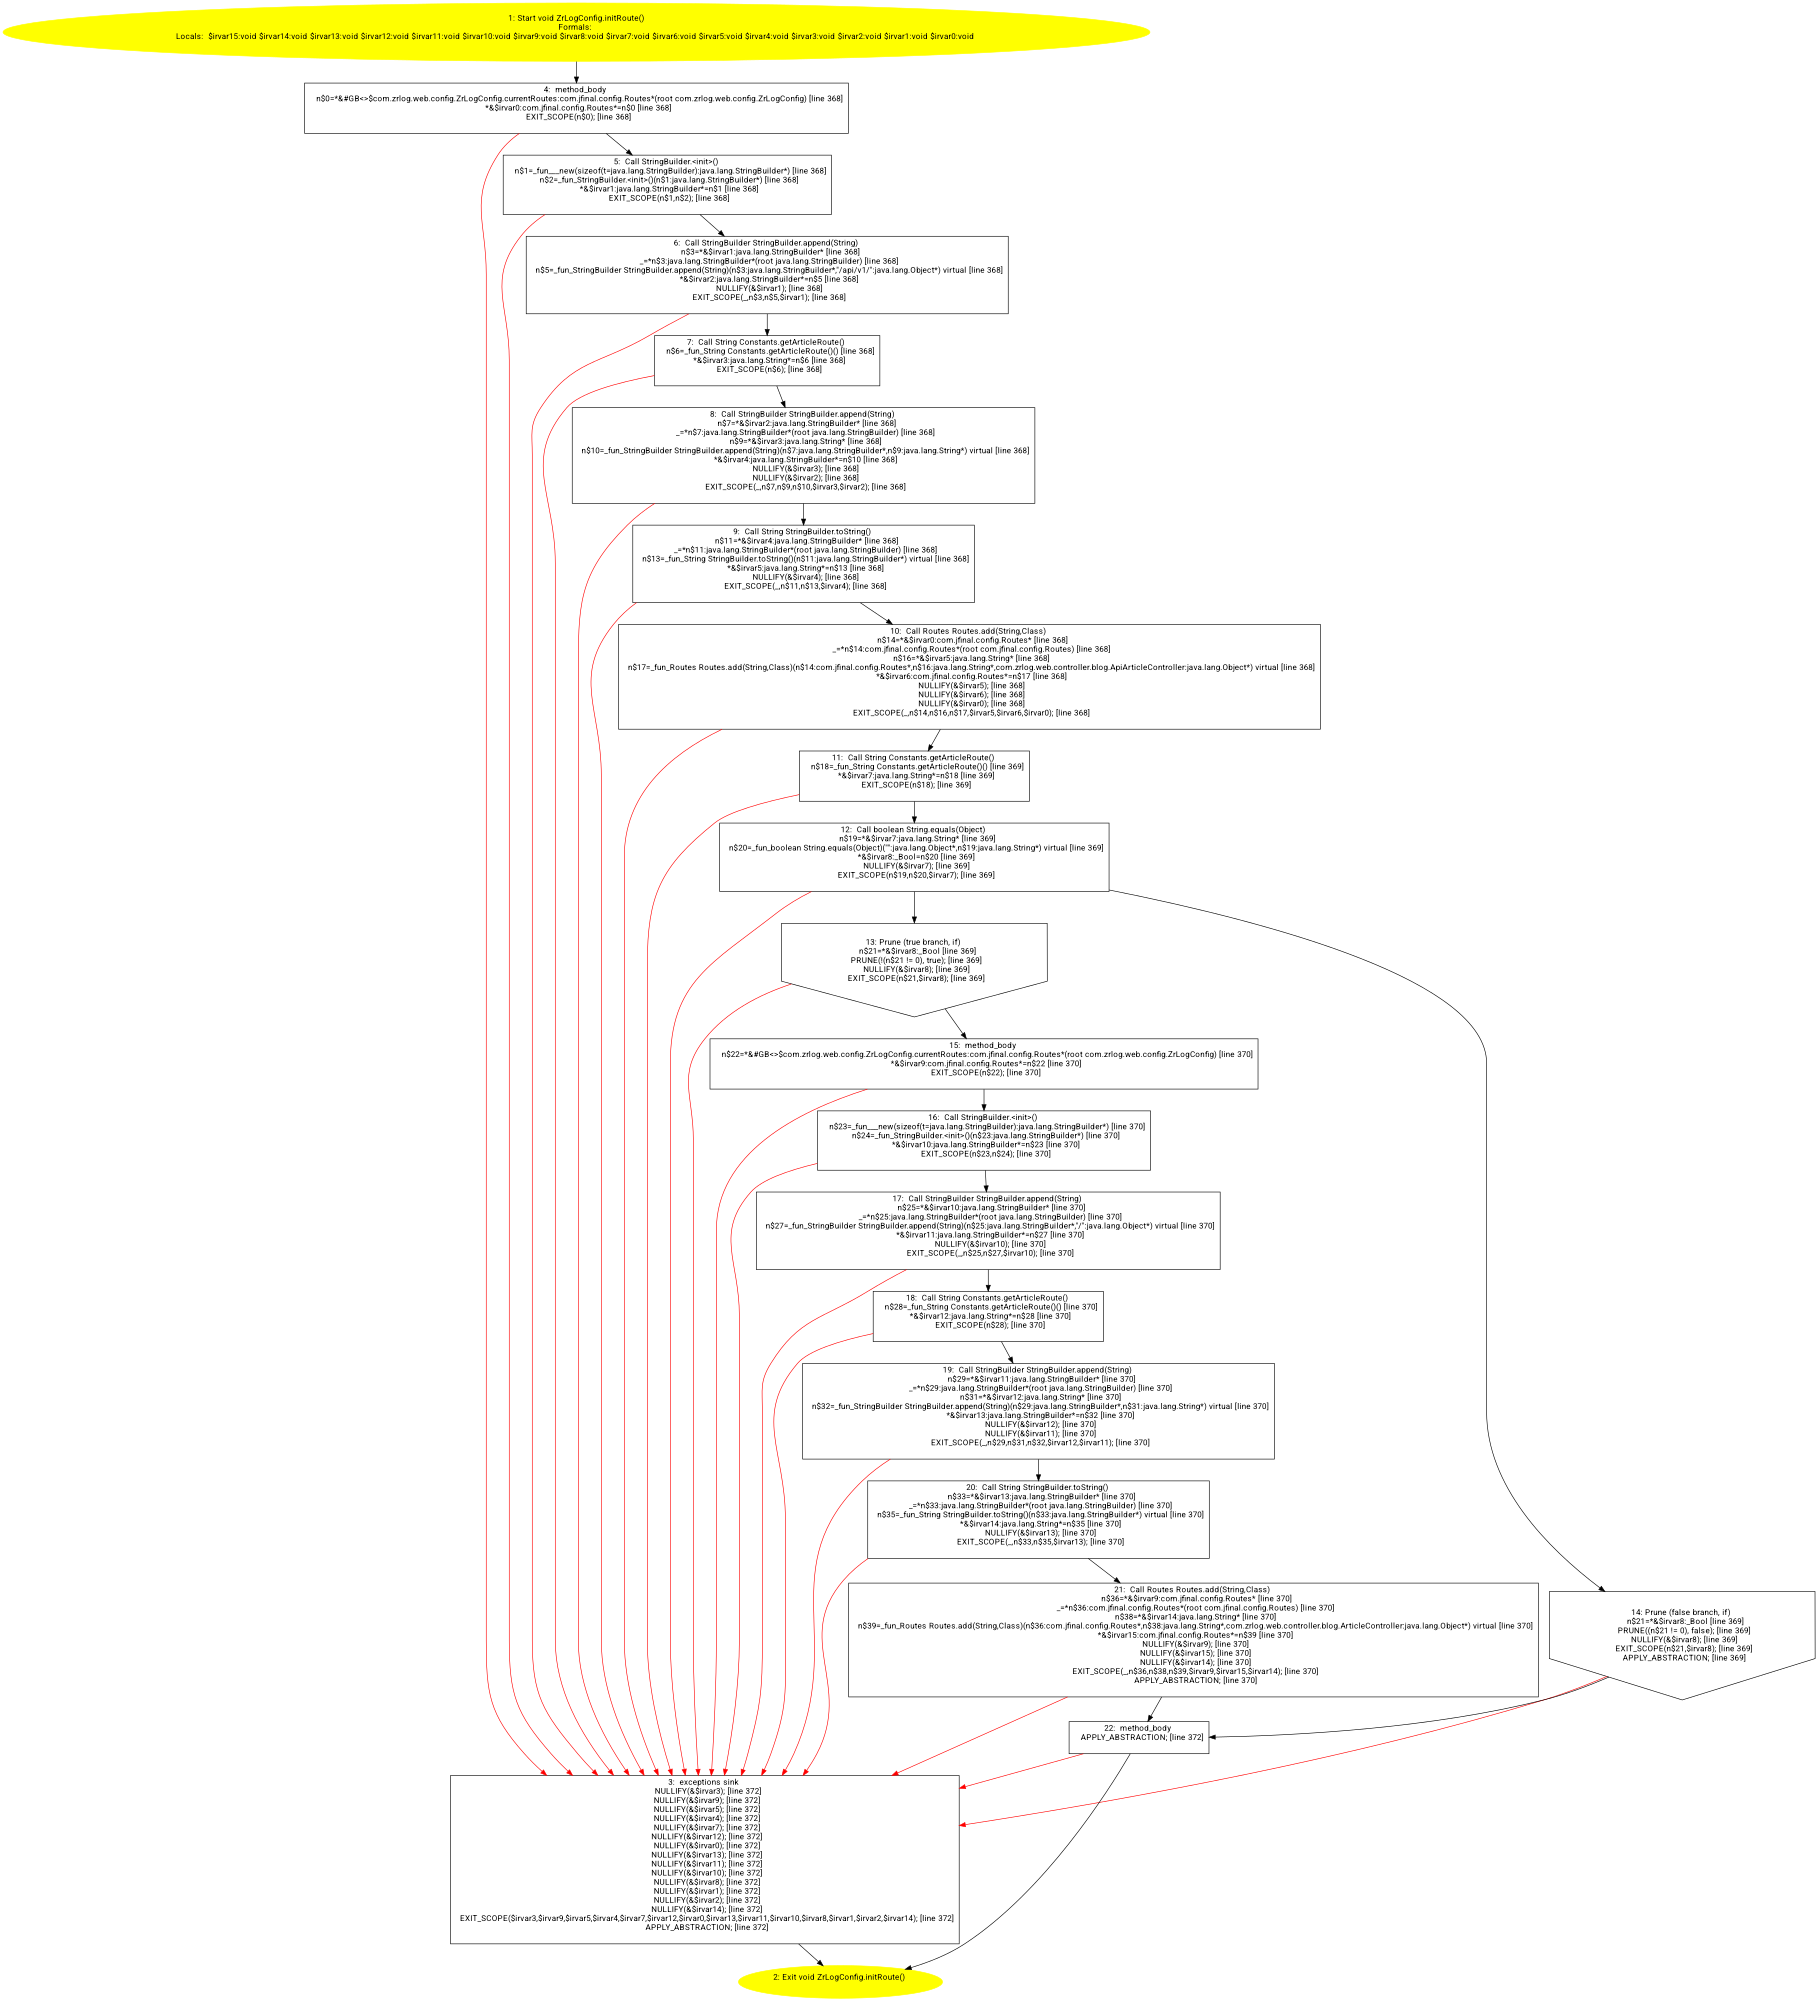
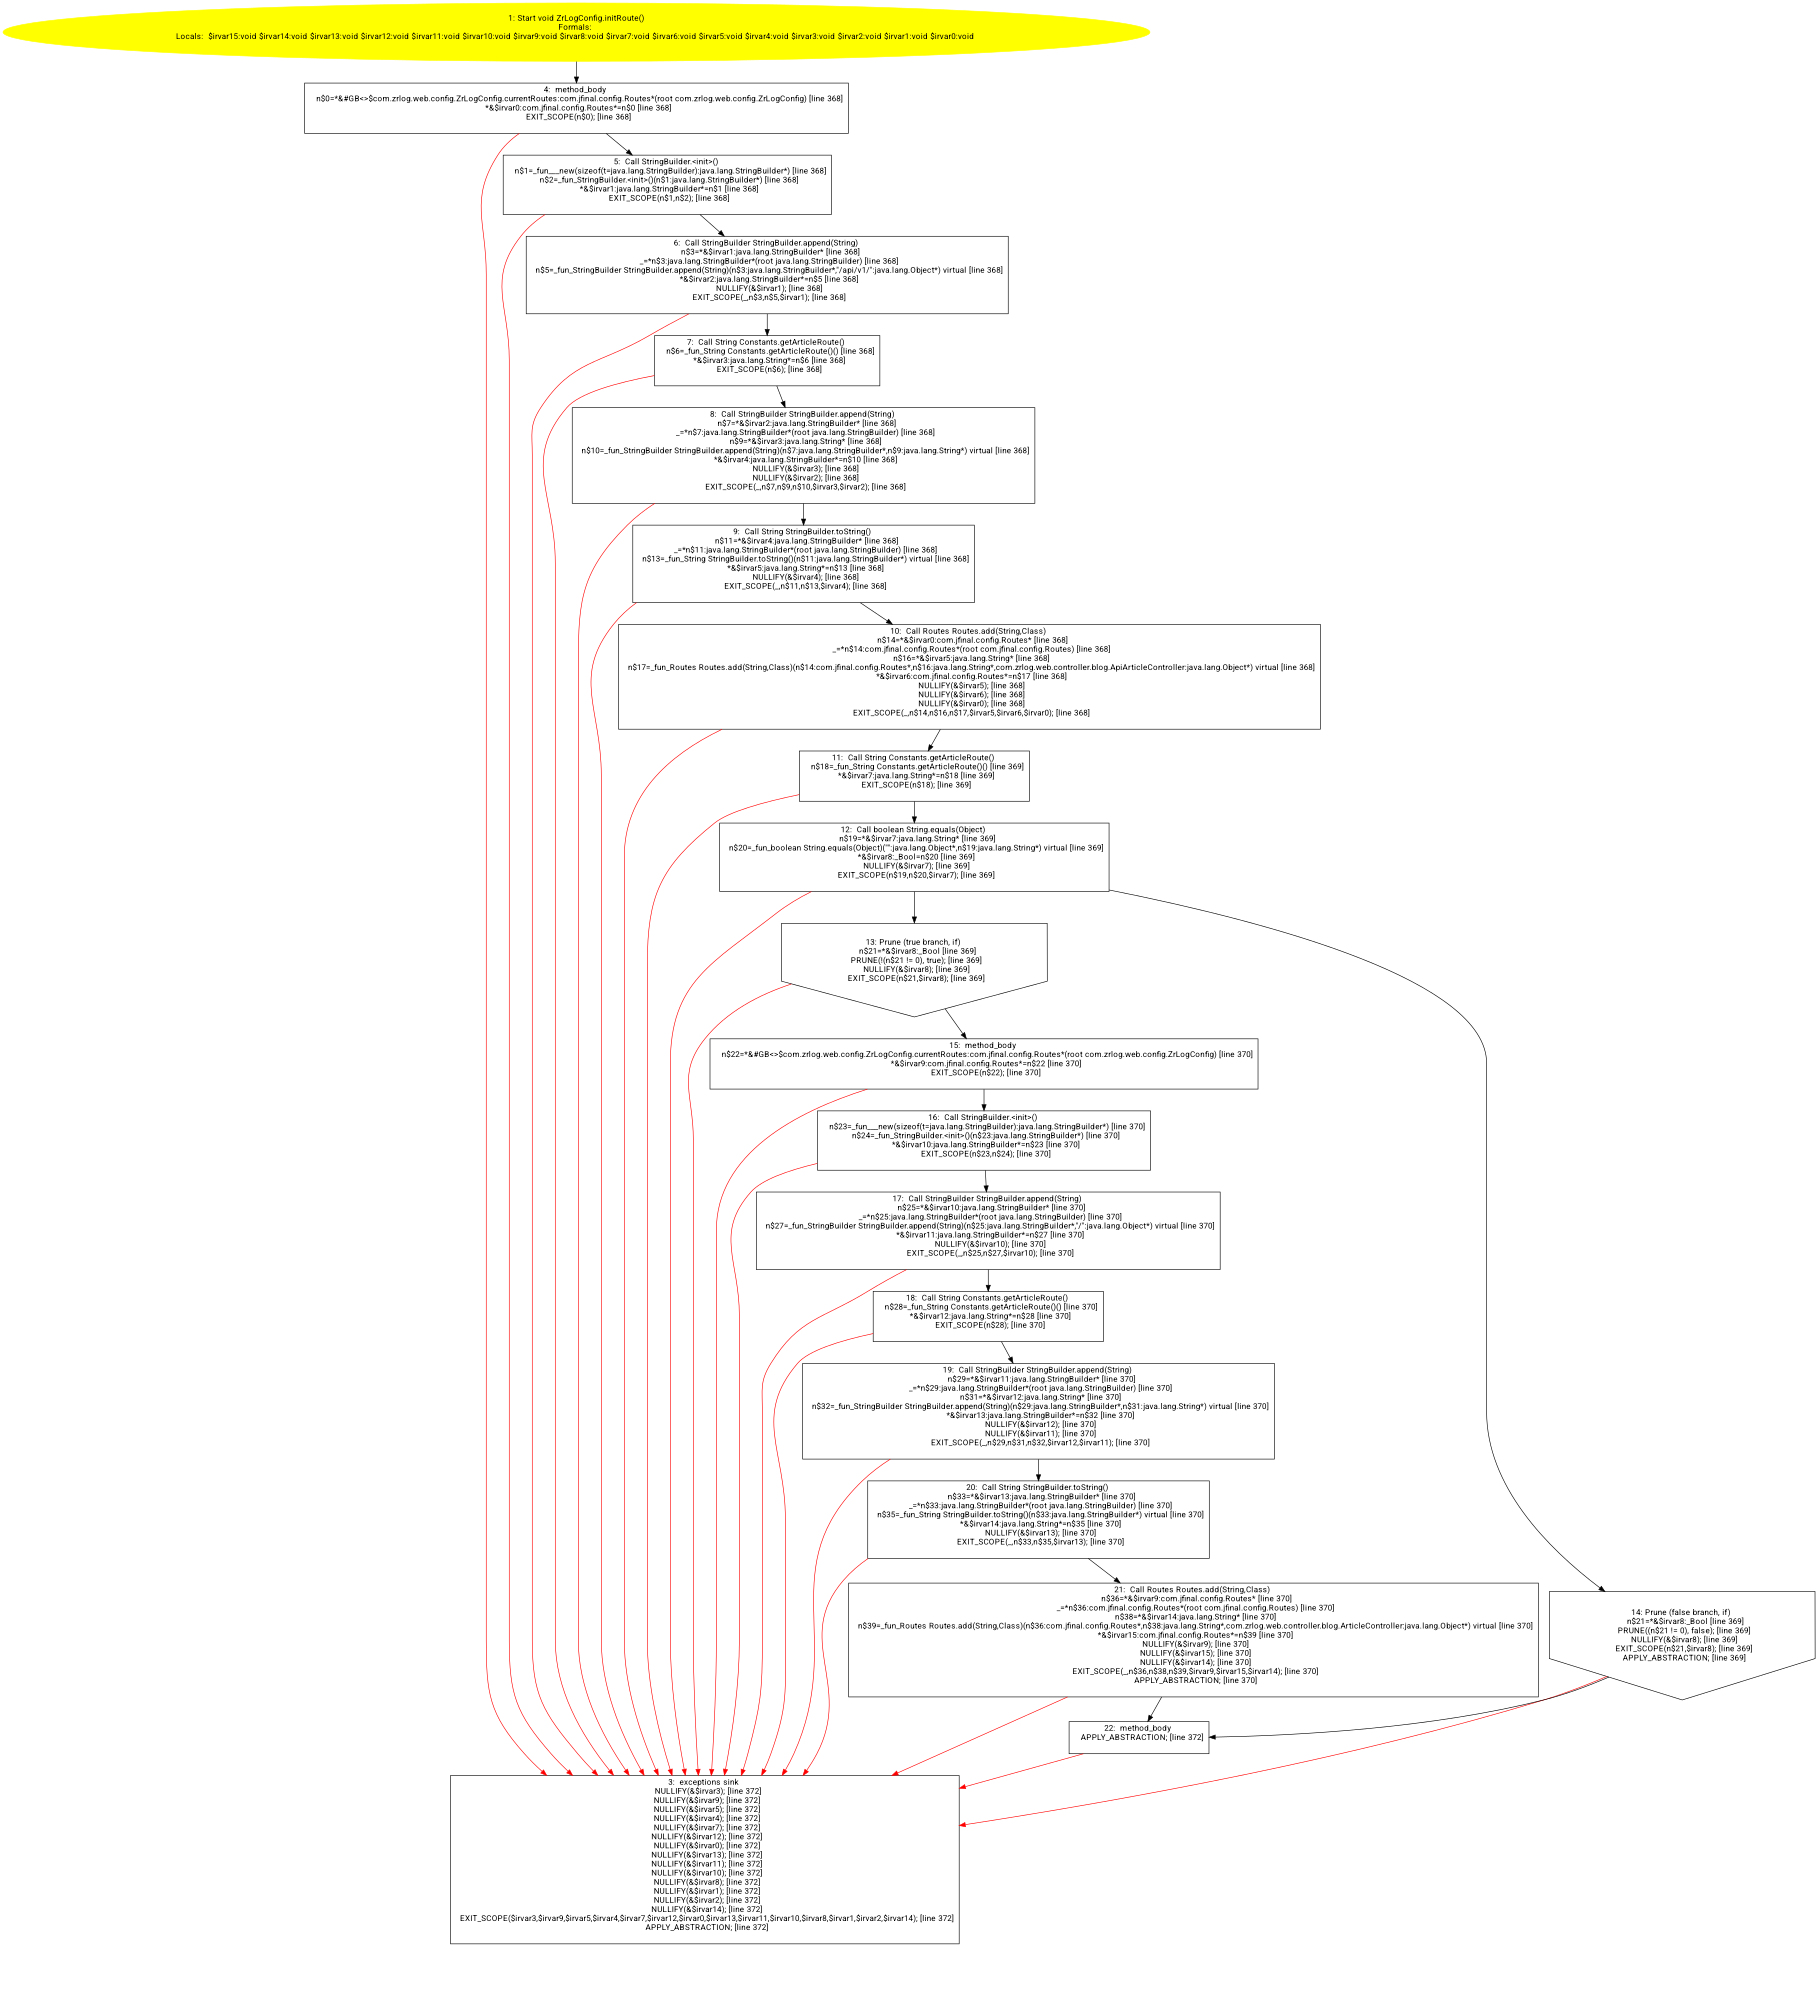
node "2: Exit void ZrLogConfig.initRoute()": removed
